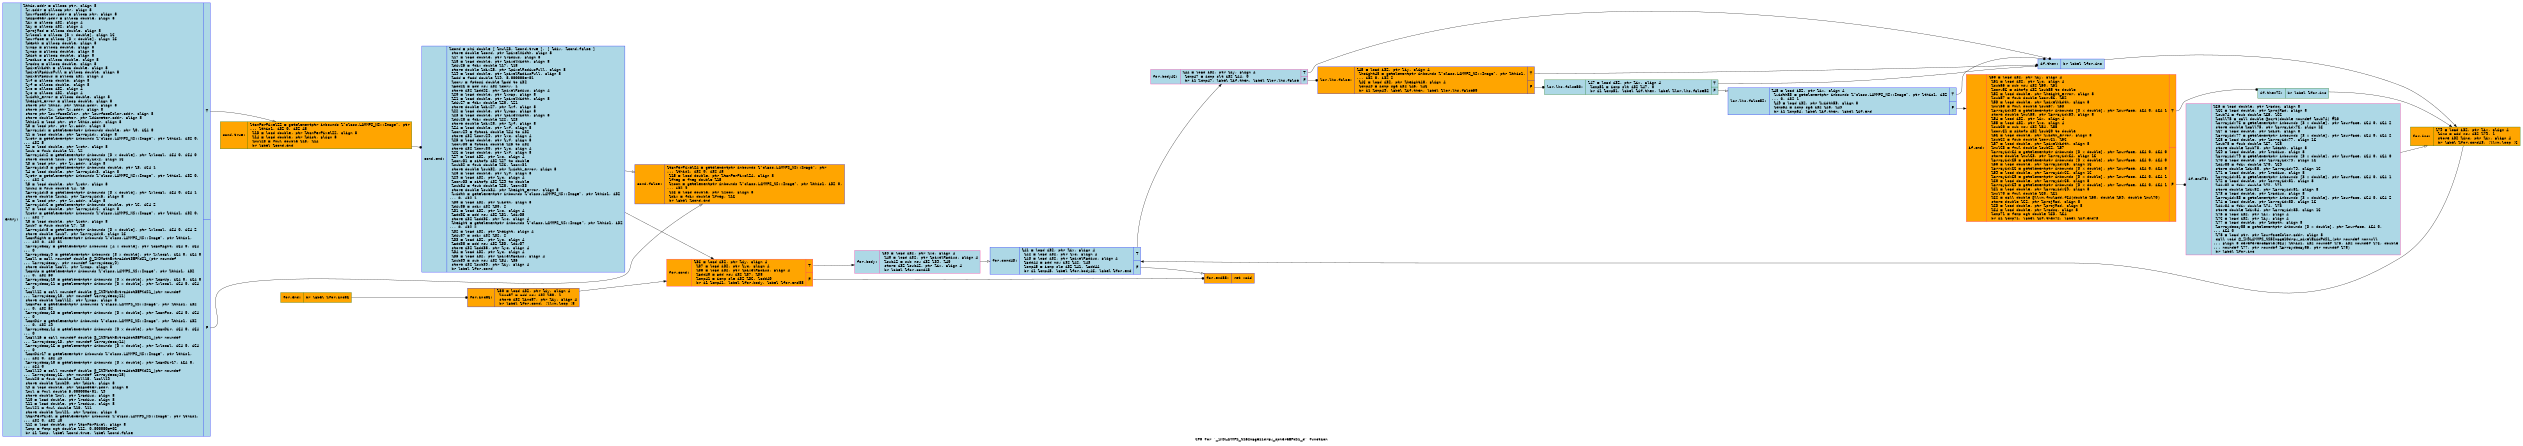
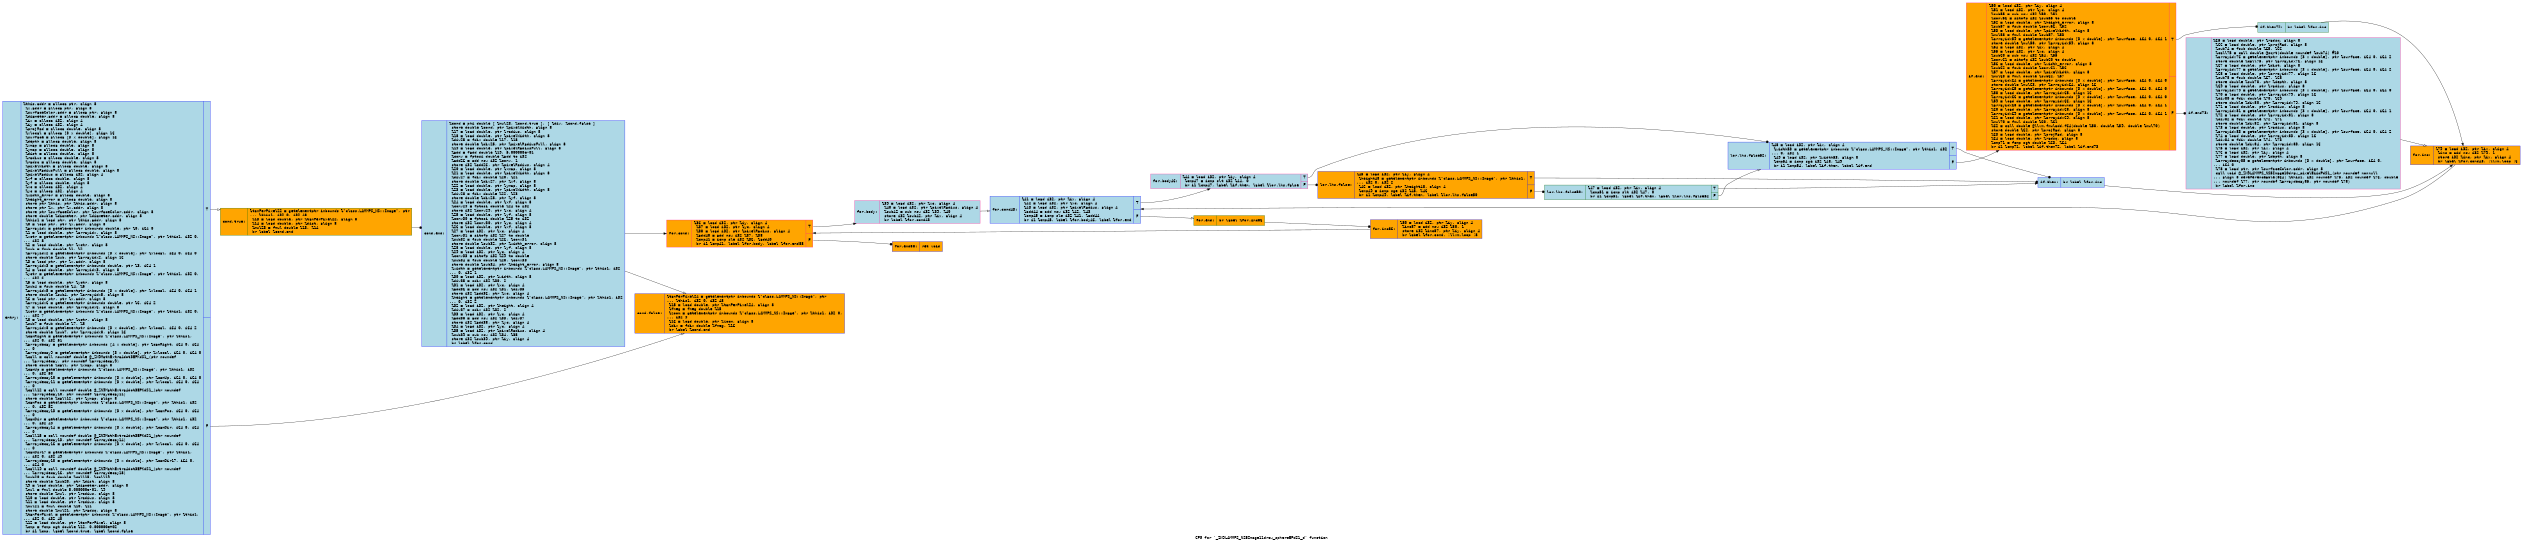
edge "for.body46:" -> "if.then:": now "for.body46:" -> "lor.lhs.false52:"
node "for.inc:": color darkgreen -> blue
edge "for.cond43:" -> "for.end88:": now "for.cond43:" -> "for.end:"
